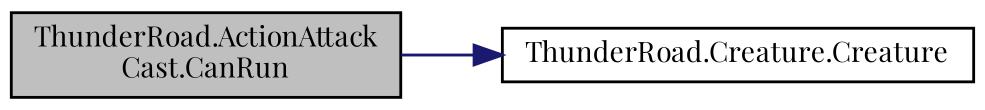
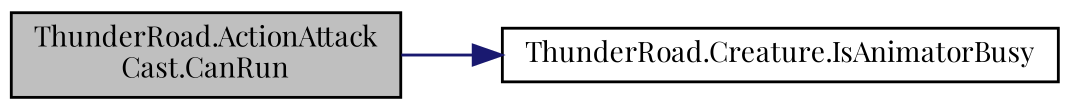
node "ThunderRoad.Creature.Creature": label "ThunderRoad.Creature.Creature" -> "ThunderRoad.Creature.IsAnimatorBusy"
